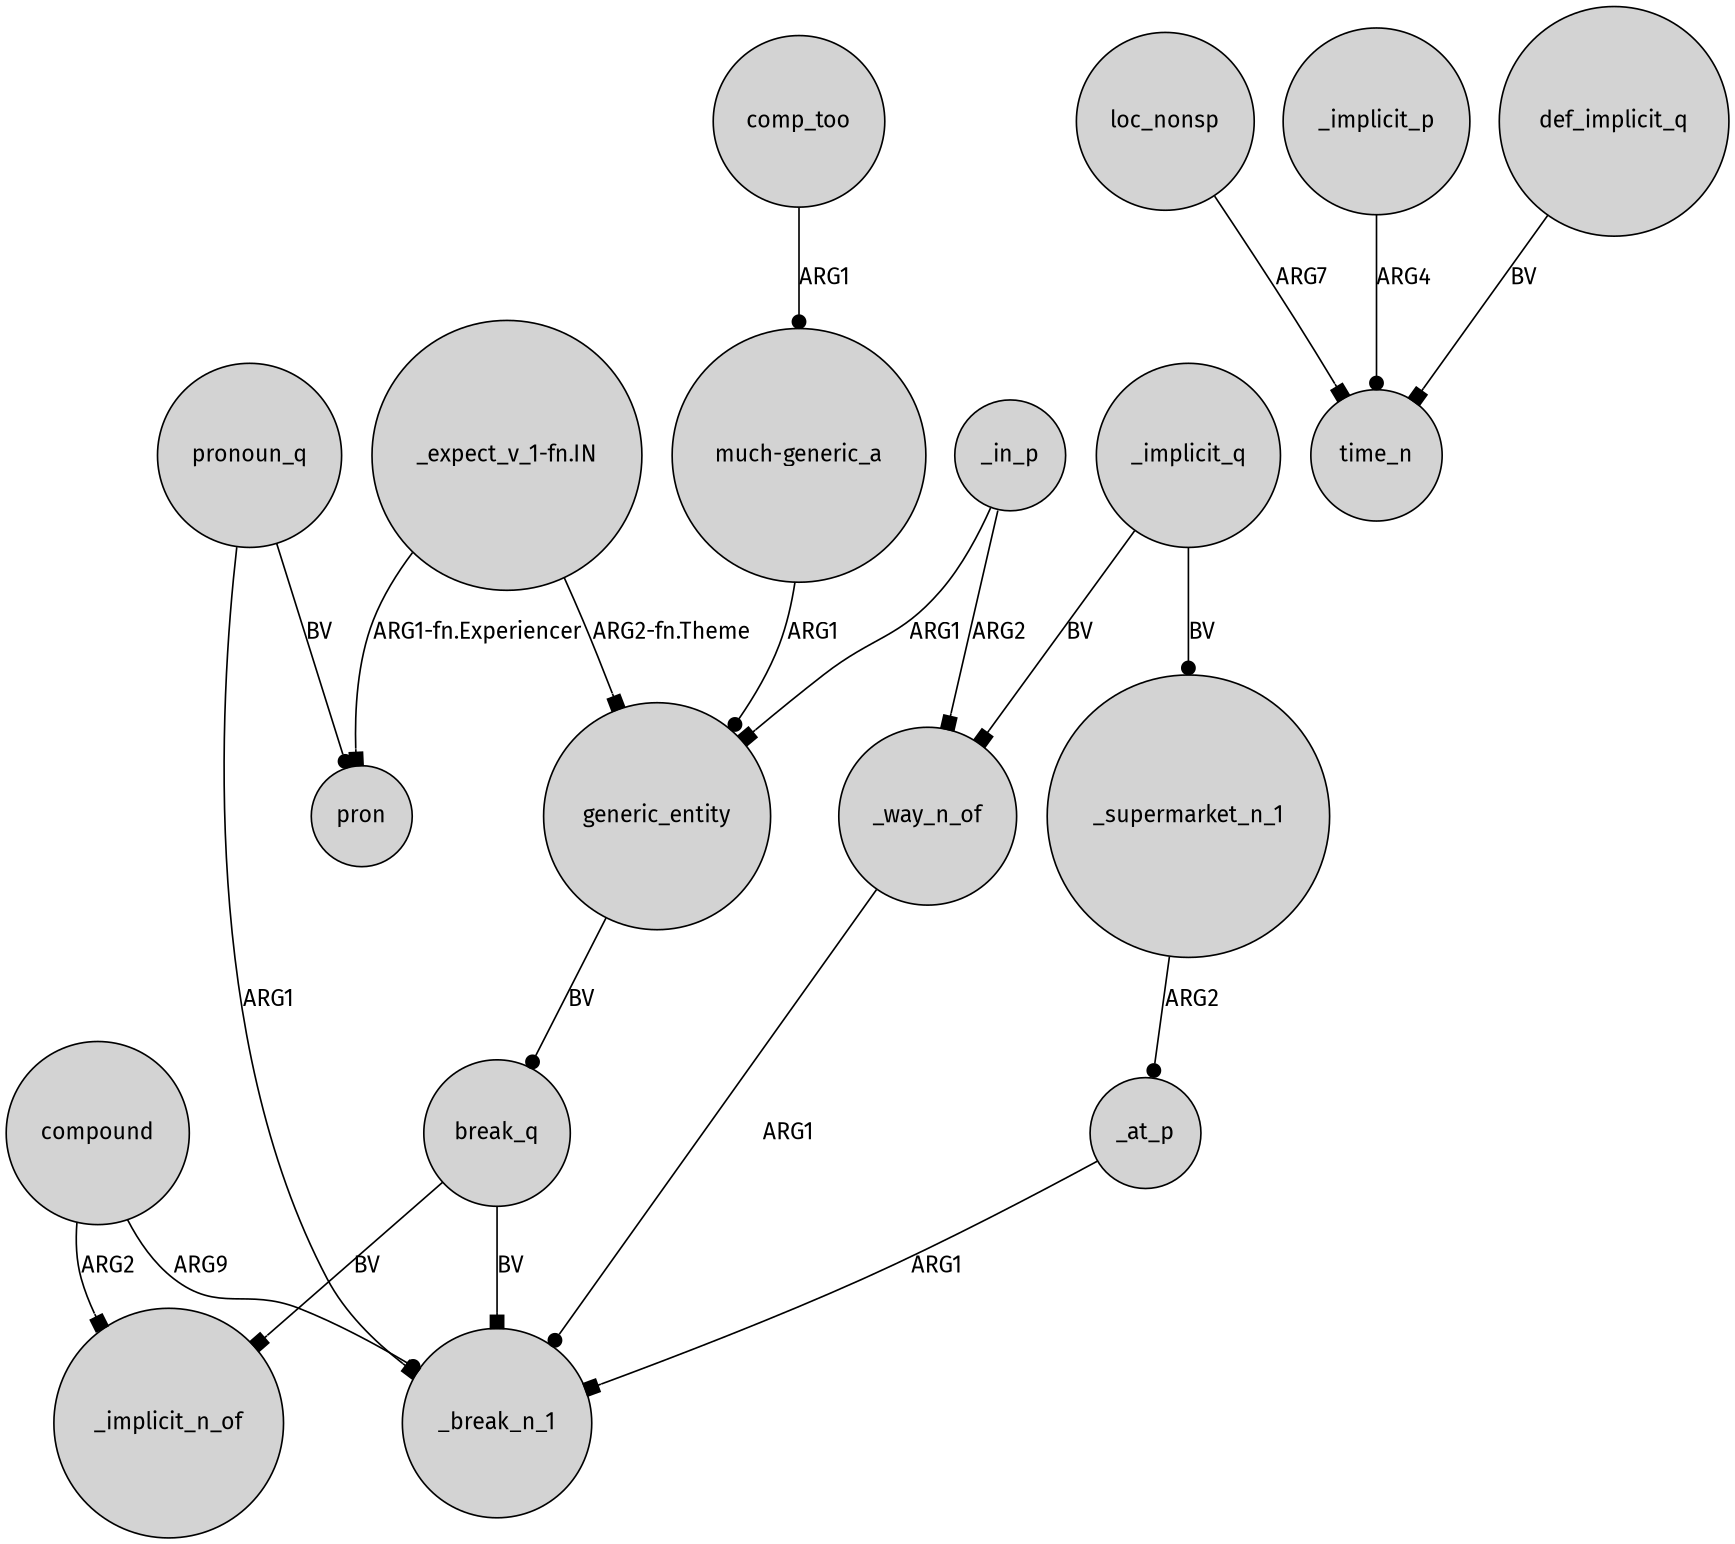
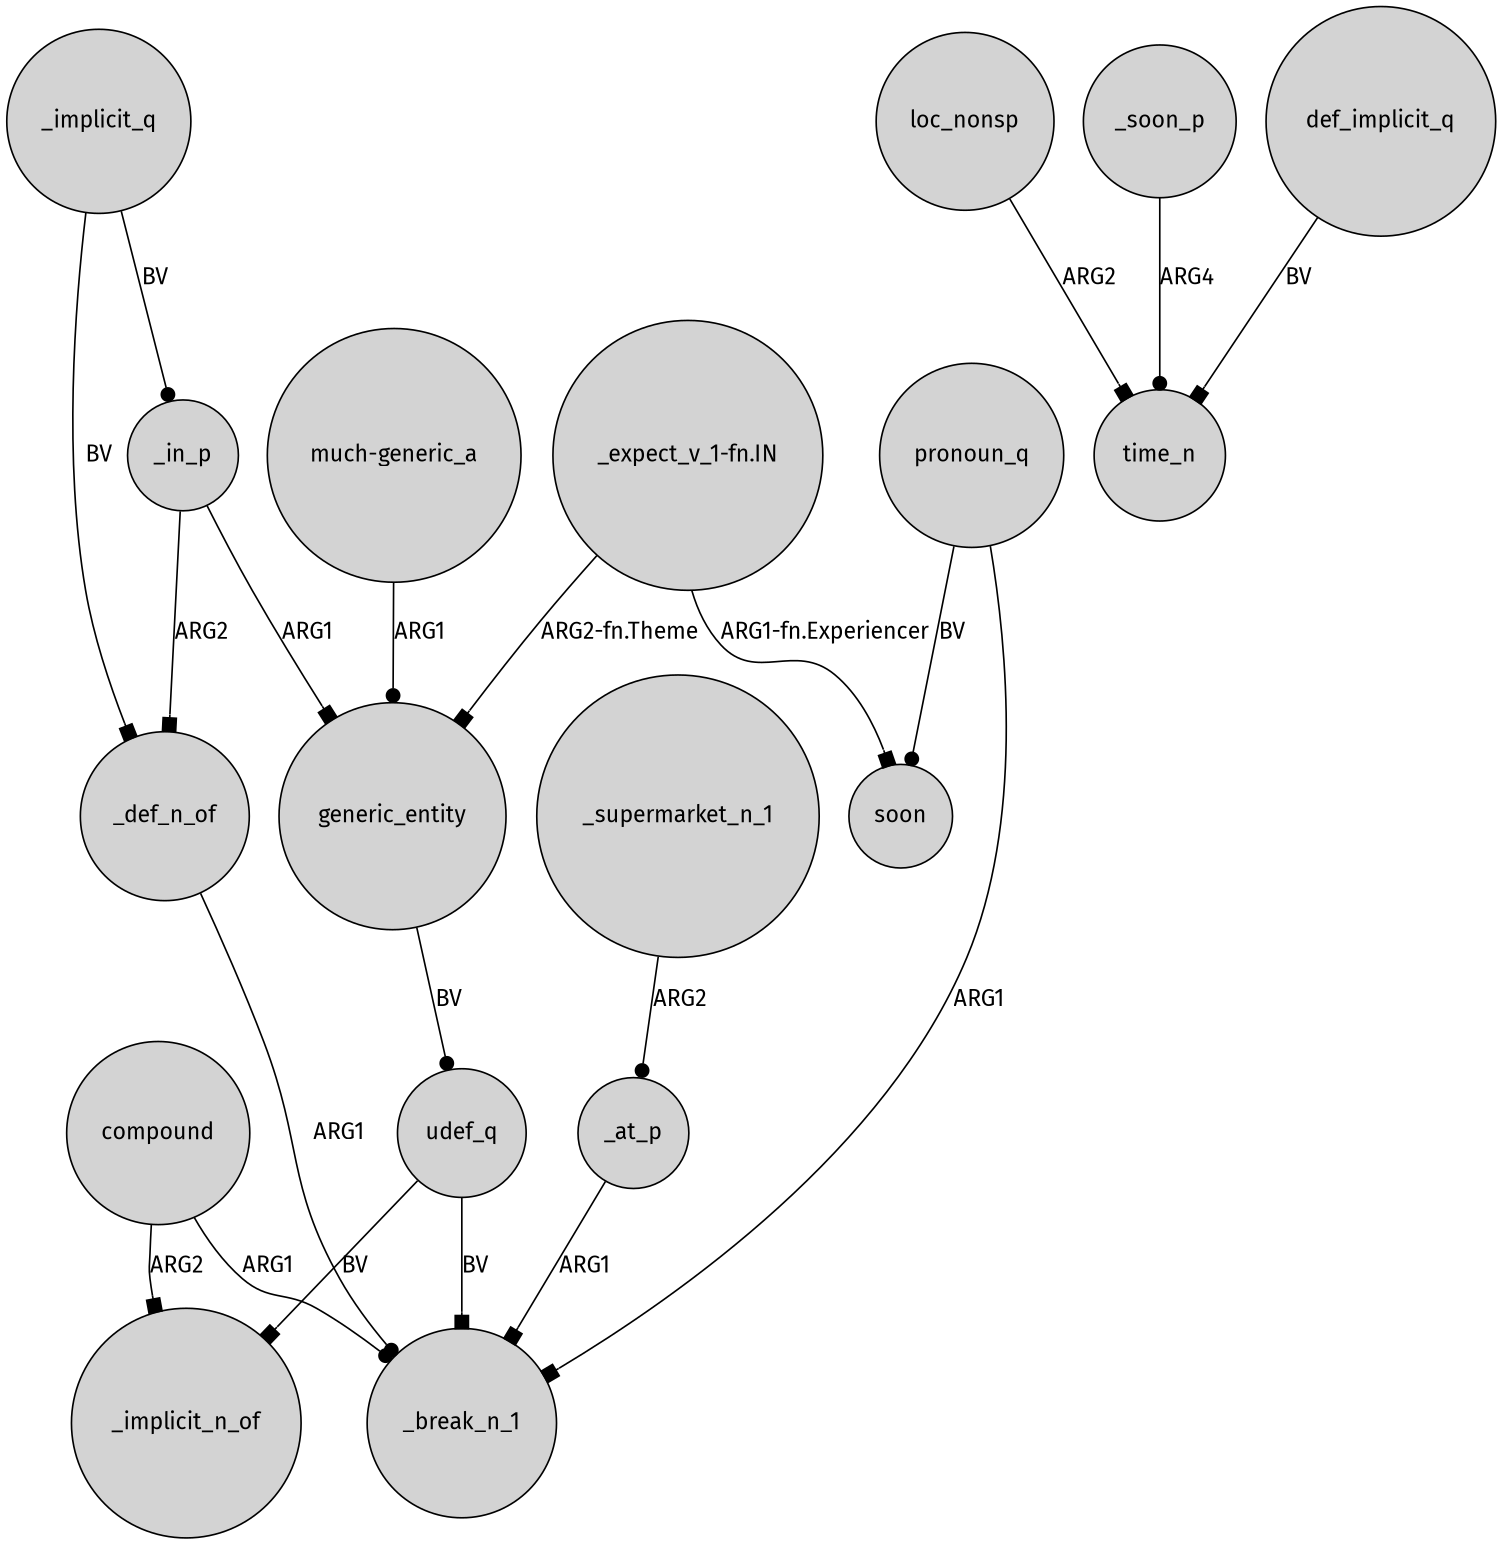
node "comp_too": removed
node "_implicit_p": label "_implicit_p" -> "_soon_p"
edge "loc_nonsp" -> "time_n": label "ARG7" -> "ARG2"
edge "_implicit_q" -> "_supermarket_n_1": now "_implicit_q" -> "_in_p"
node "pron": label "pron" -> "soon"
node "_way_n_of": label "_way_n_of" -> "_def_n_of"
node "break_q": label "break_q" -> "udef_q"
edge "compound" -> "_break_n_1": label "ARG9" -> "ARG1"
